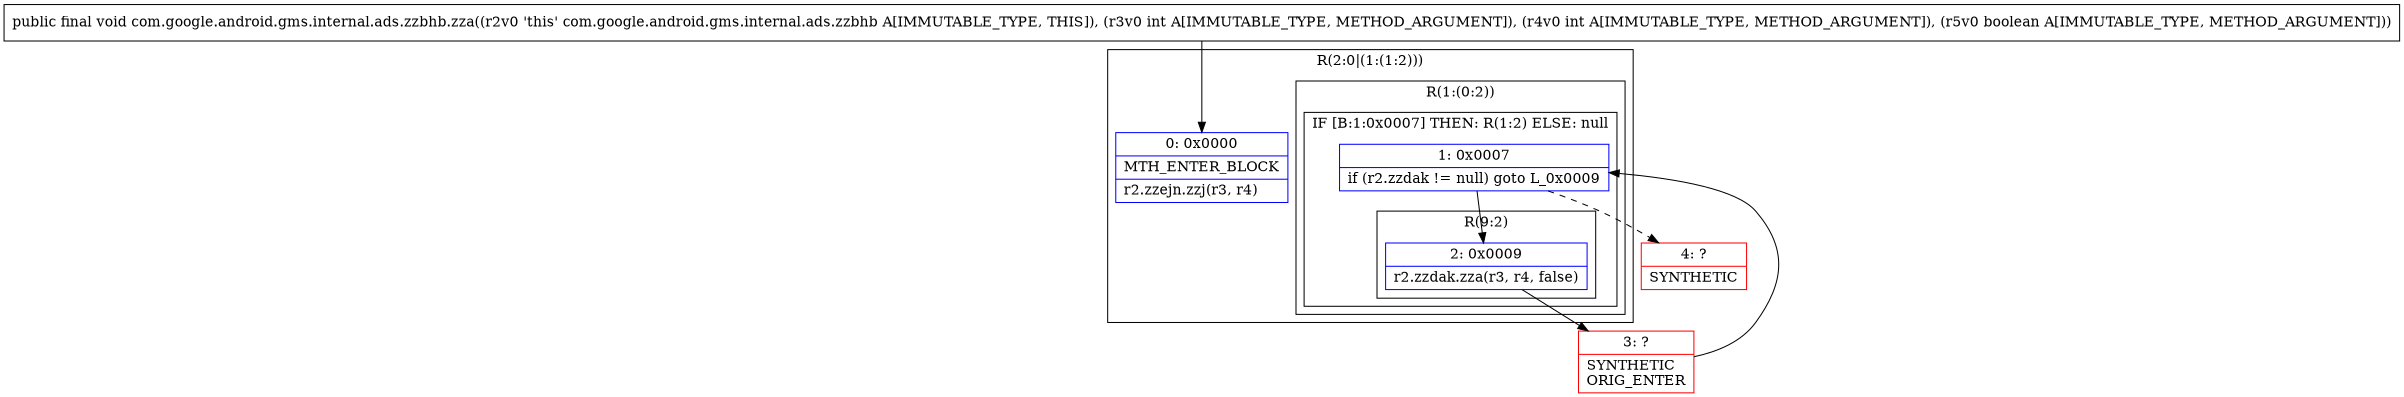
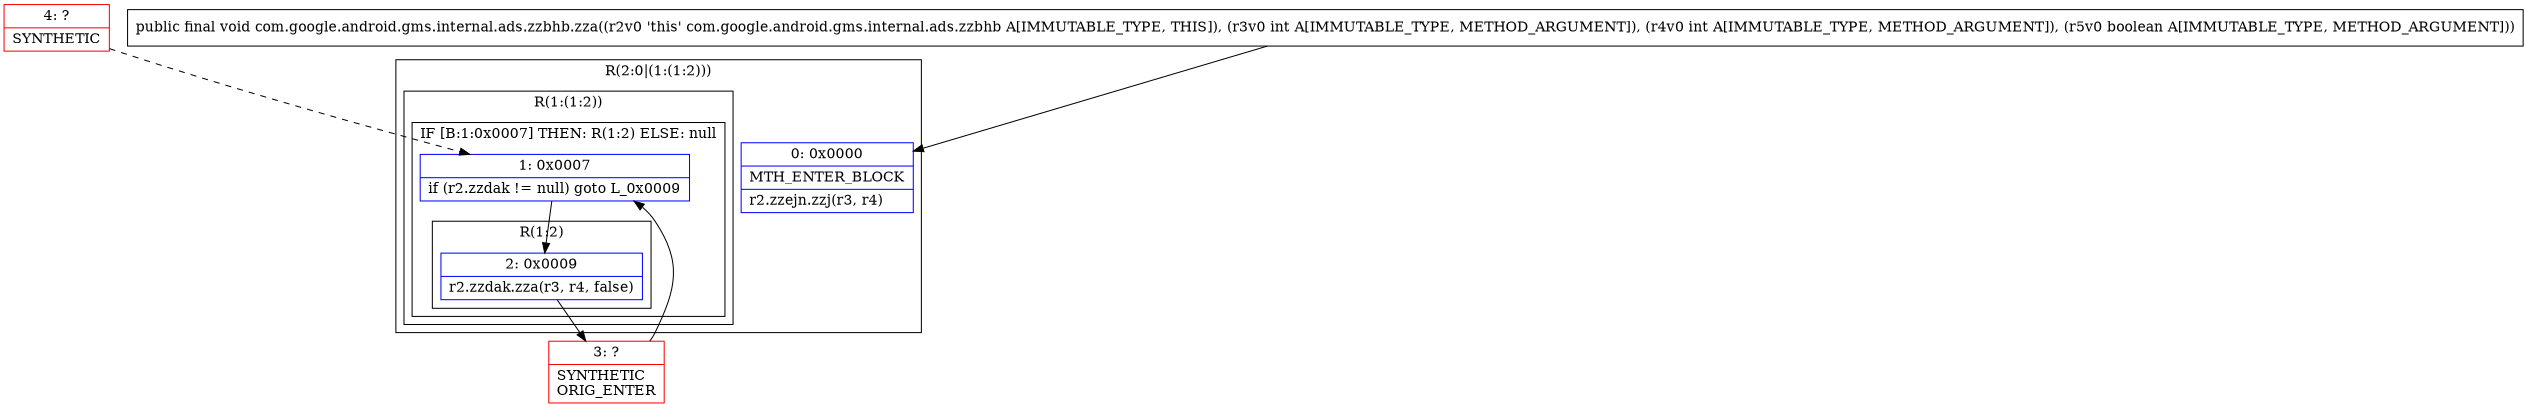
cluster "R(1:(0:2))": label "R(1:(0:2))" -> "R(1:(1:2))"
edge "1: 0x0007" -> "4: ?": reversed
cluster "R(9:2)": label "R(9:2)" -> "R(1:2)"
